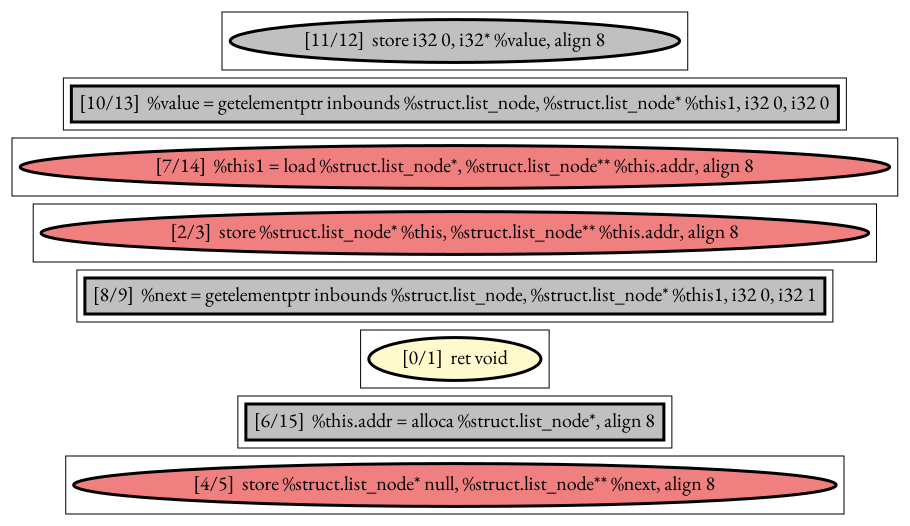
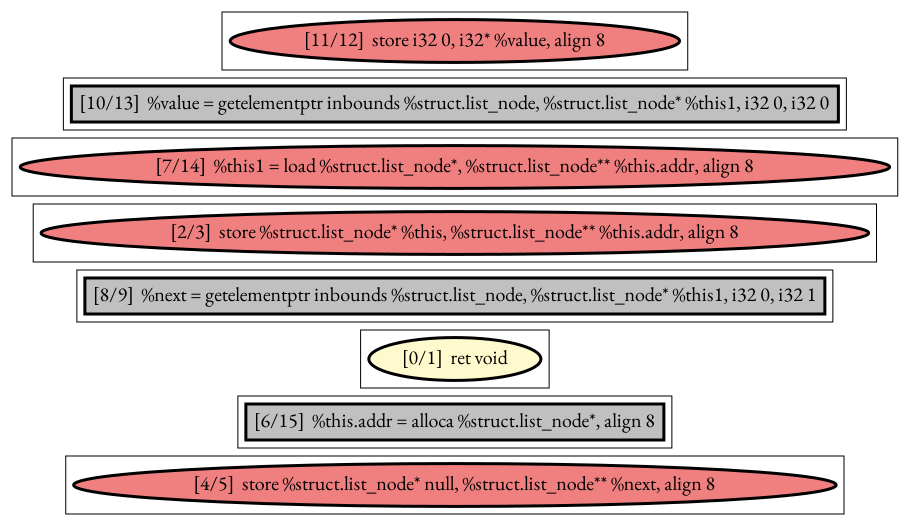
node "[11/12]  store i32 0, i32* %value, align 8": fillcolor grey -> lightcoral
